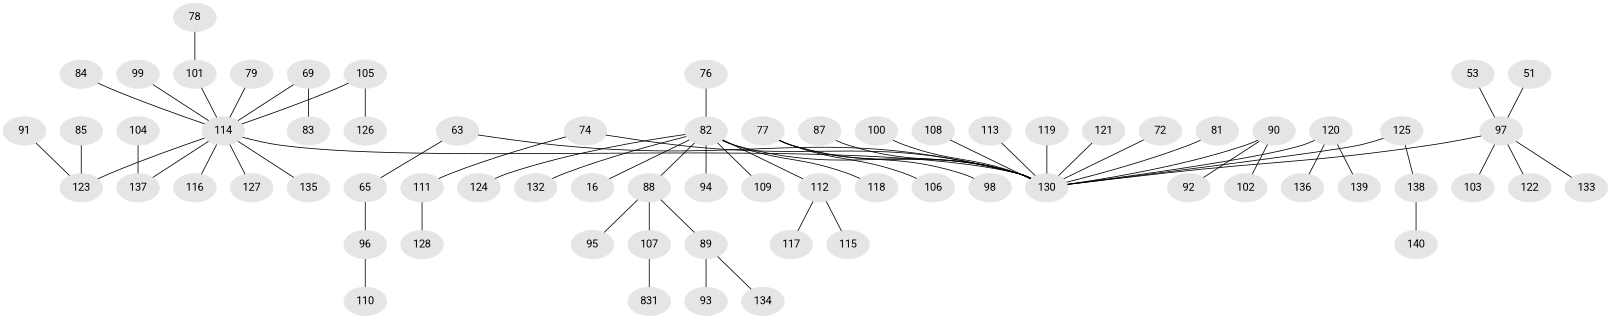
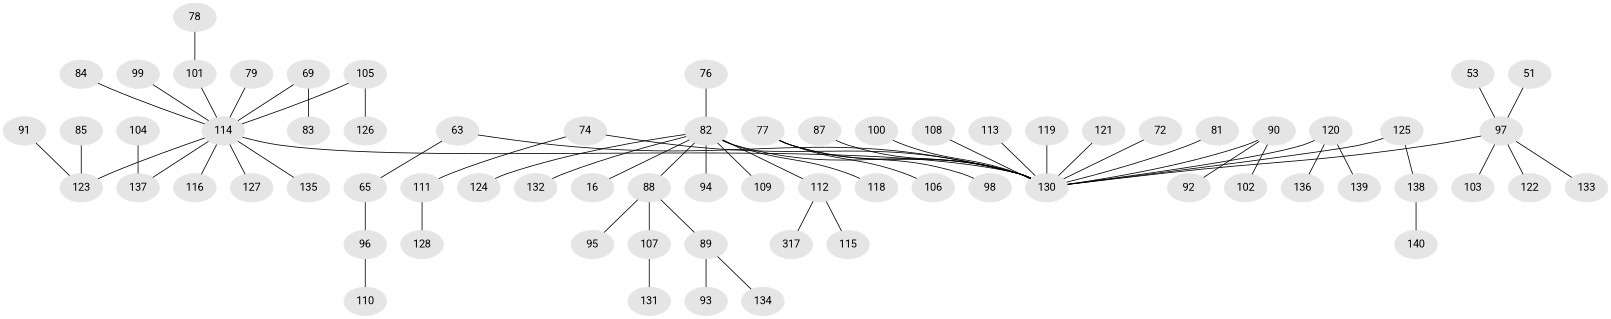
node "117": label "117" -> "317"
node "831": label "831" -> "131"
